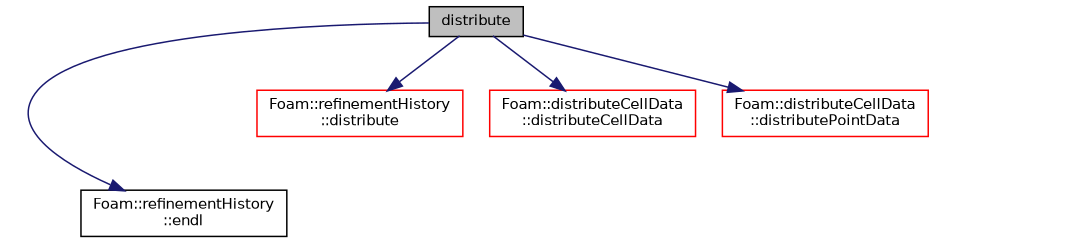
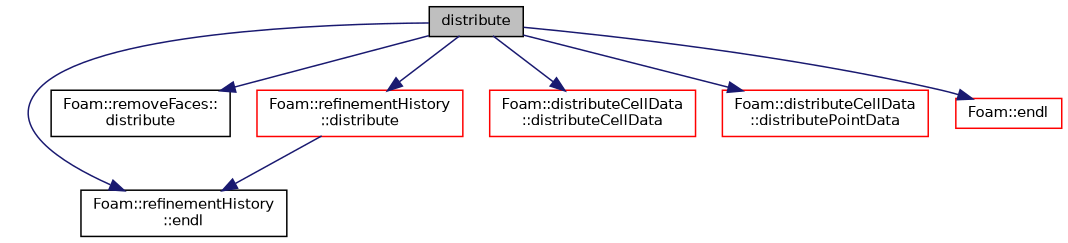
node "Foam::removeFaces:: distribute": added
node "Foam::endl": added
edge "Foam::refinementHistory ::distribute" -> "Foam::refinementHistory ::endl": added
